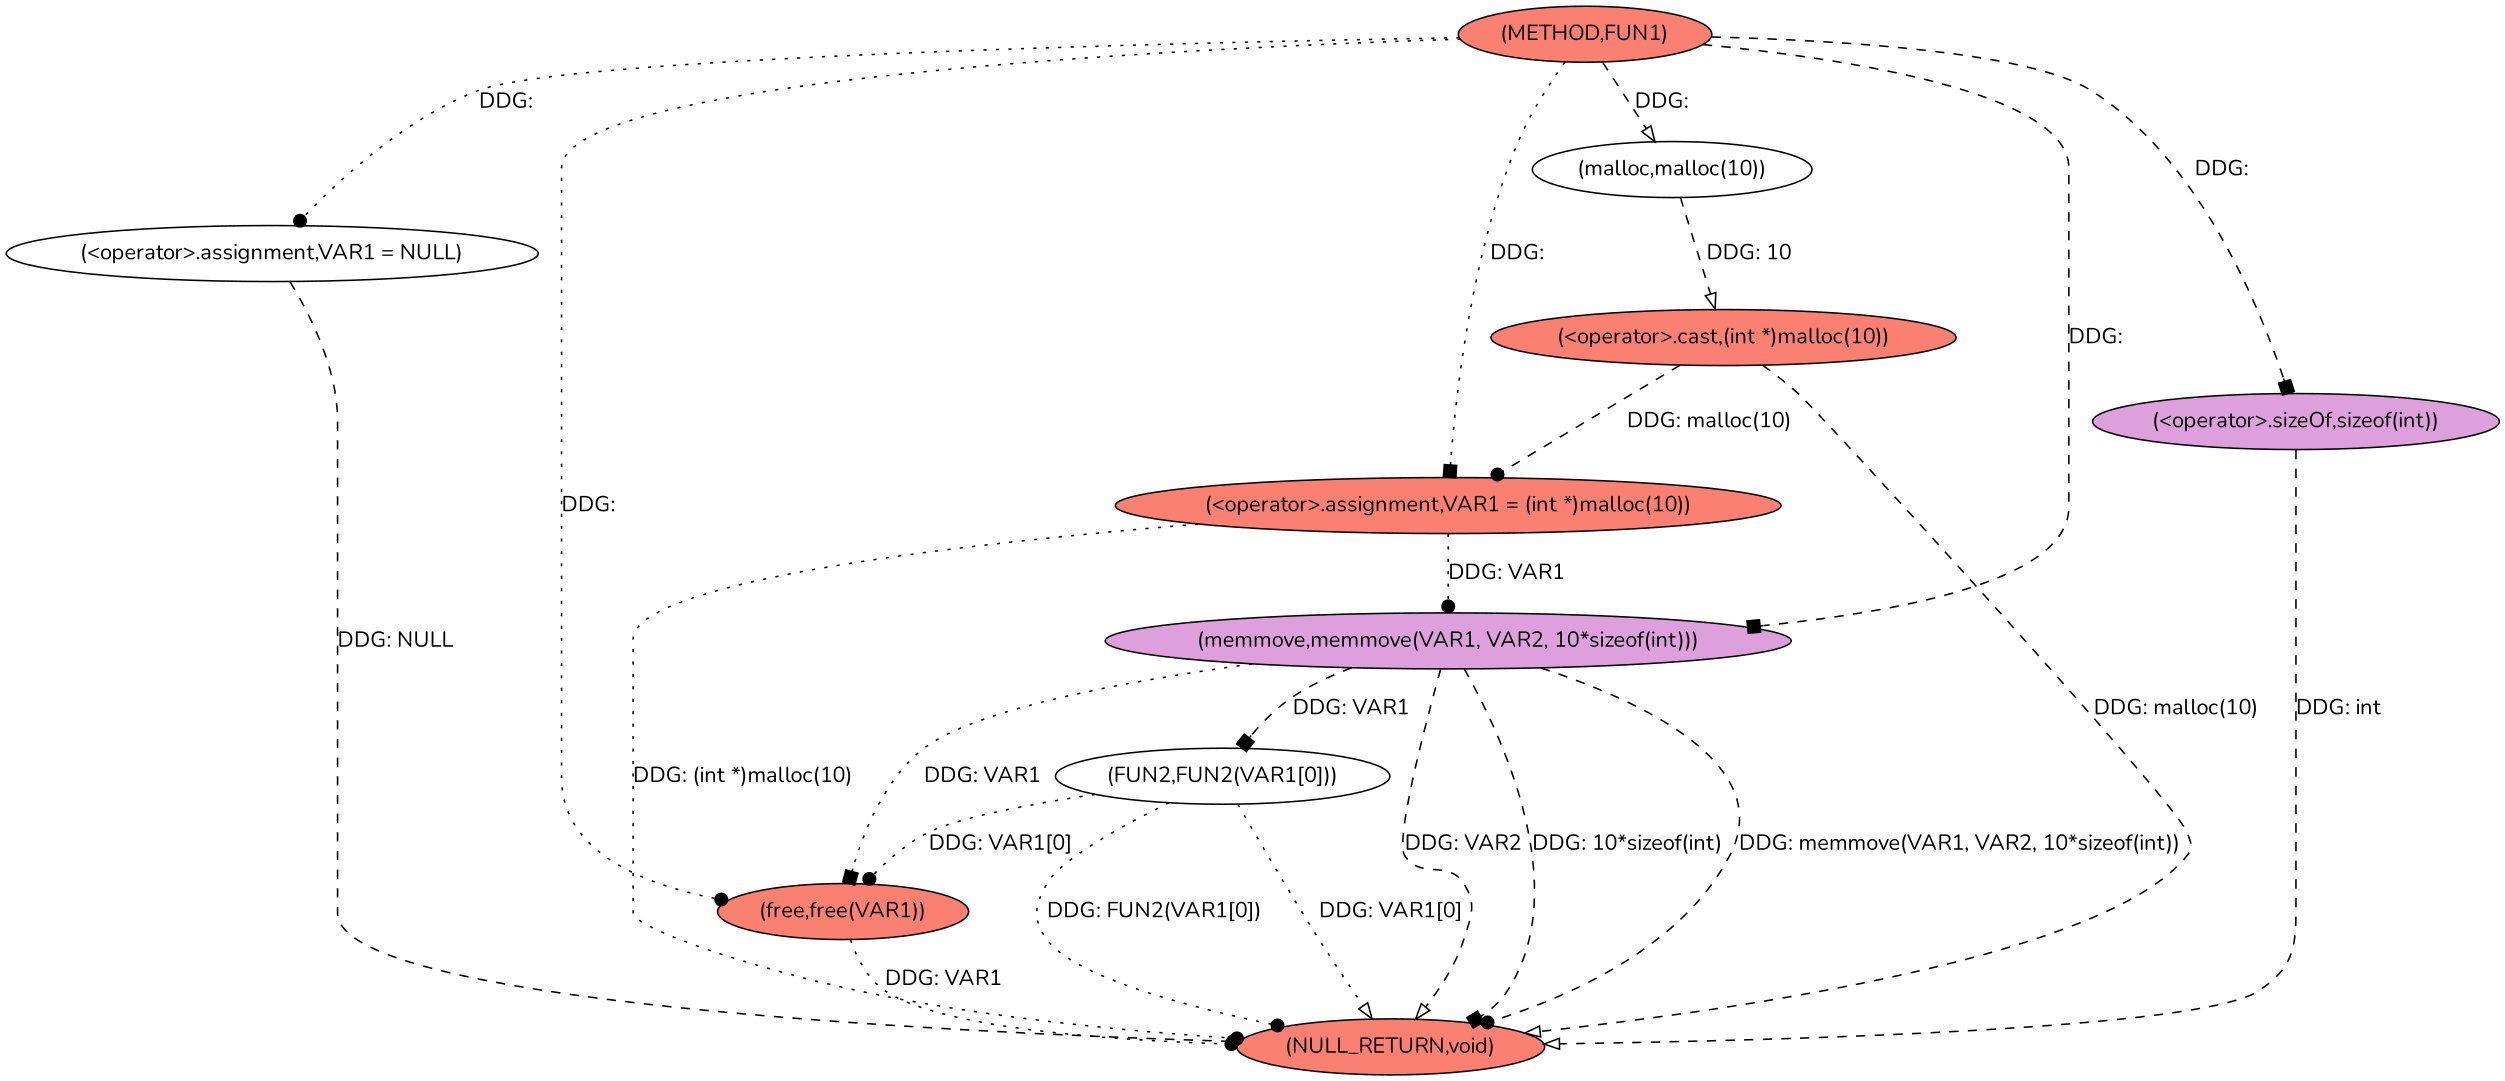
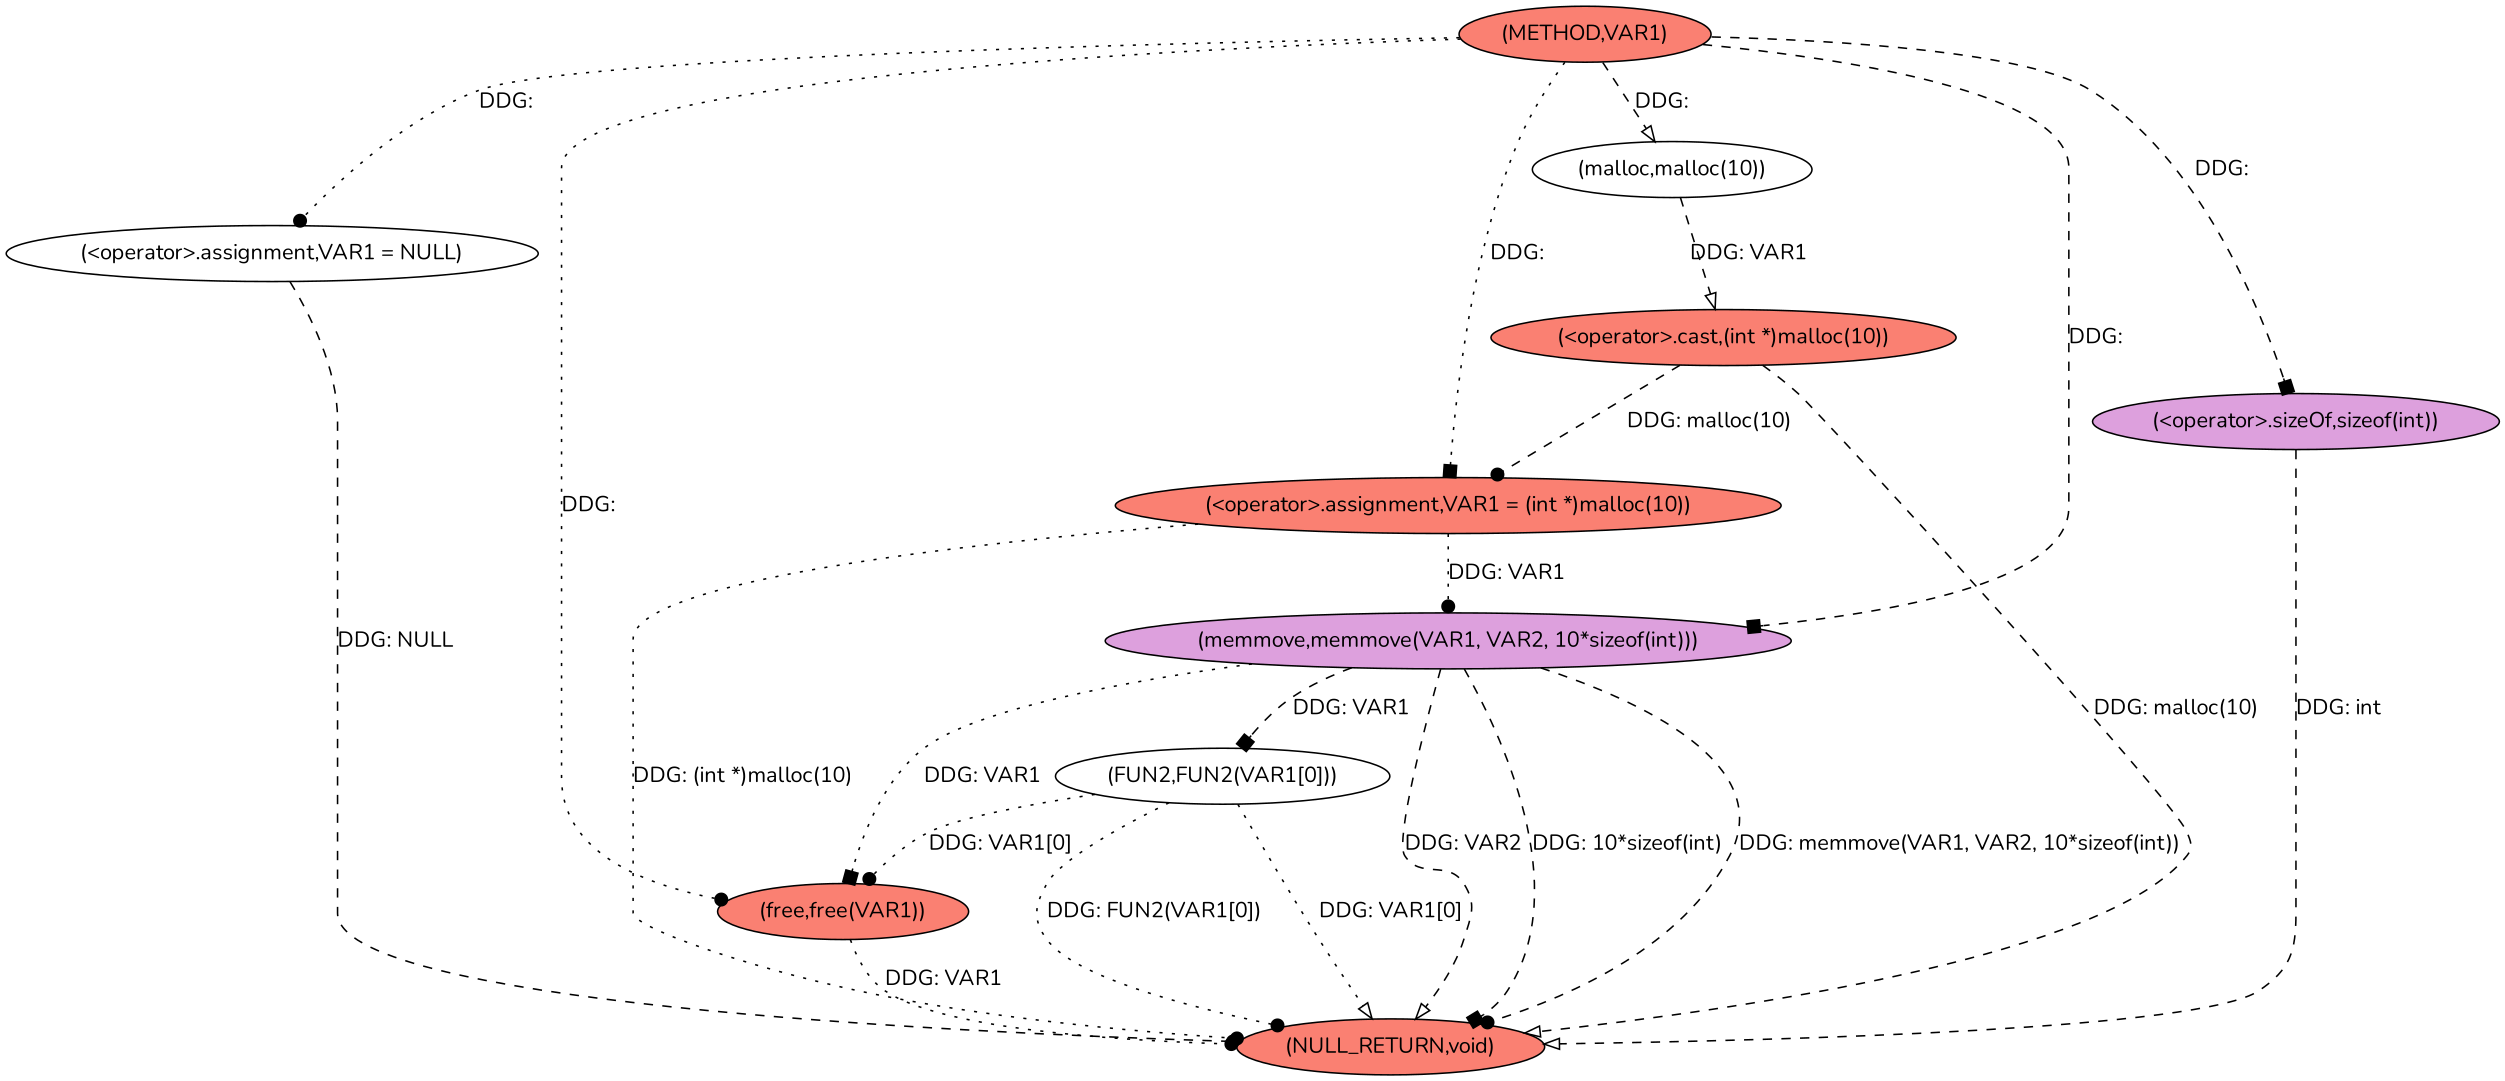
node "(METHOD,FUN1)": label "(METHOD,FUN1)" -> "(METHOD,VAR1)"
edge "(malloc,malloc(10))" -> "(<operator>.cast,(int *)malloc(10))": label "DDG: 10" -> "DDG: VAR1"
